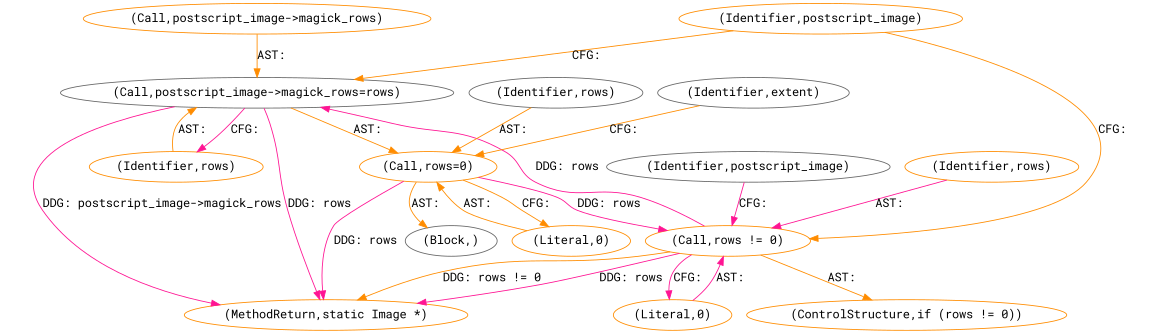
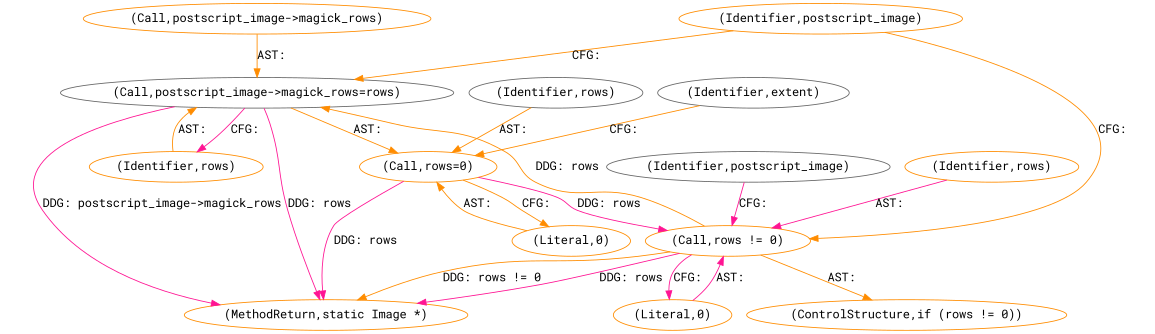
edge "(Call,rows != 0)" -> "(Call,postscript_image->magick_rows=rows)": color deeppink -> darkorange
node "(Block,)": removed
